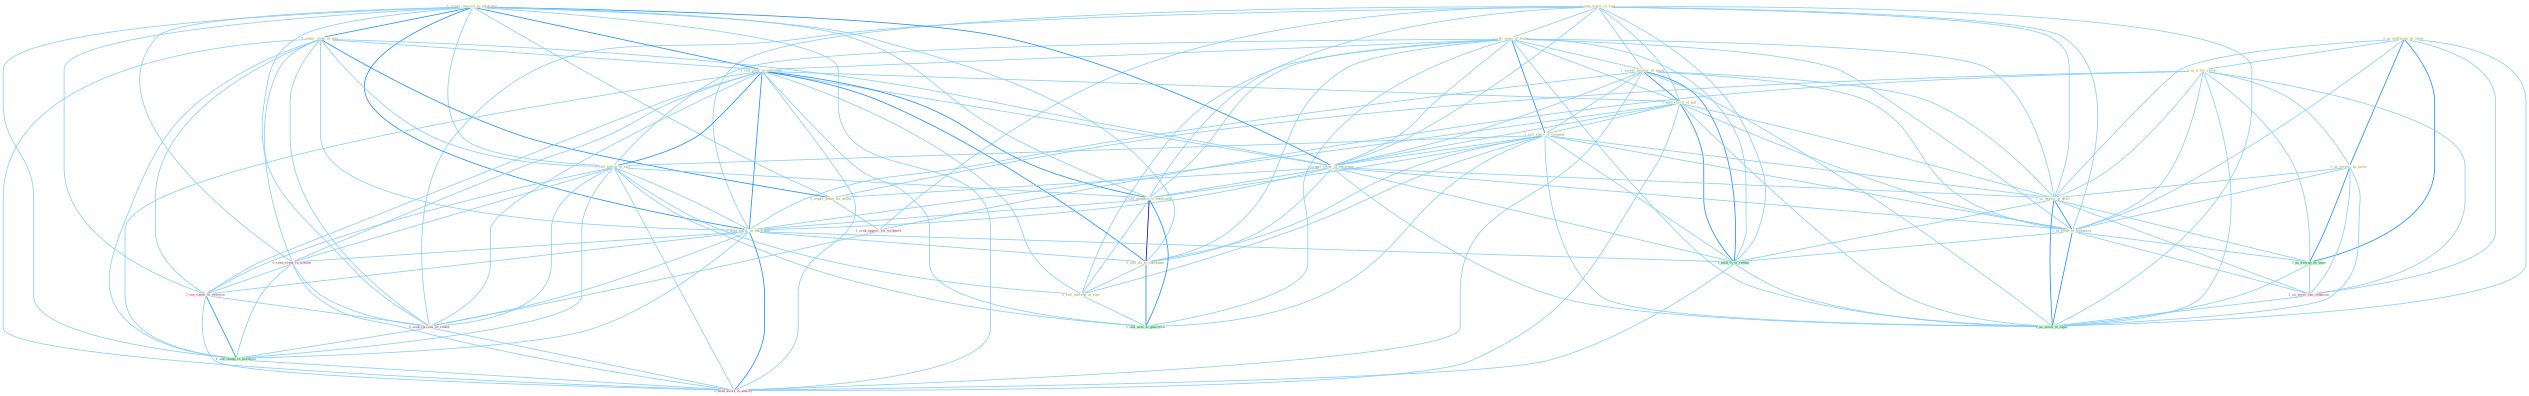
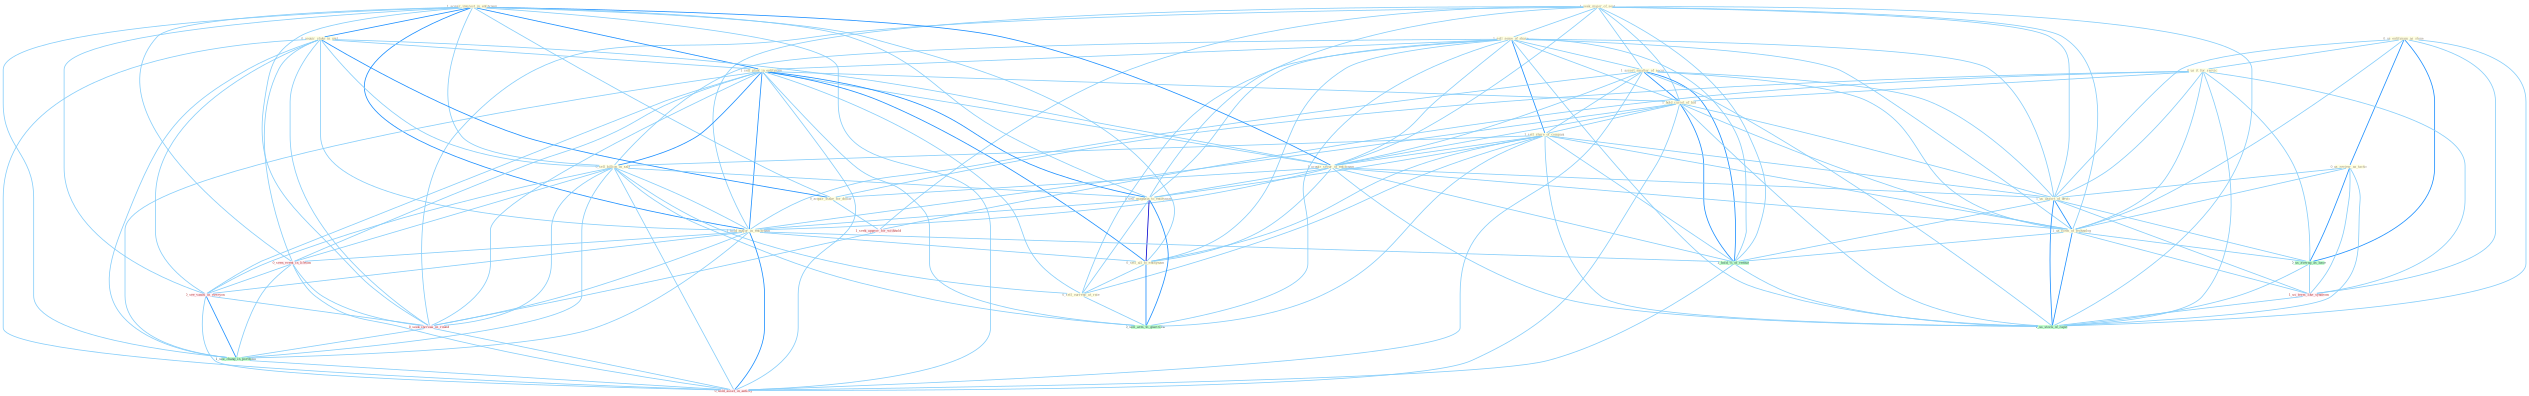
edge "0_us_it_for_servic" -- "0_us_review_as_tactic": now "0_us_it_for_servic" -- "1_hold_carrot_of_bid"
